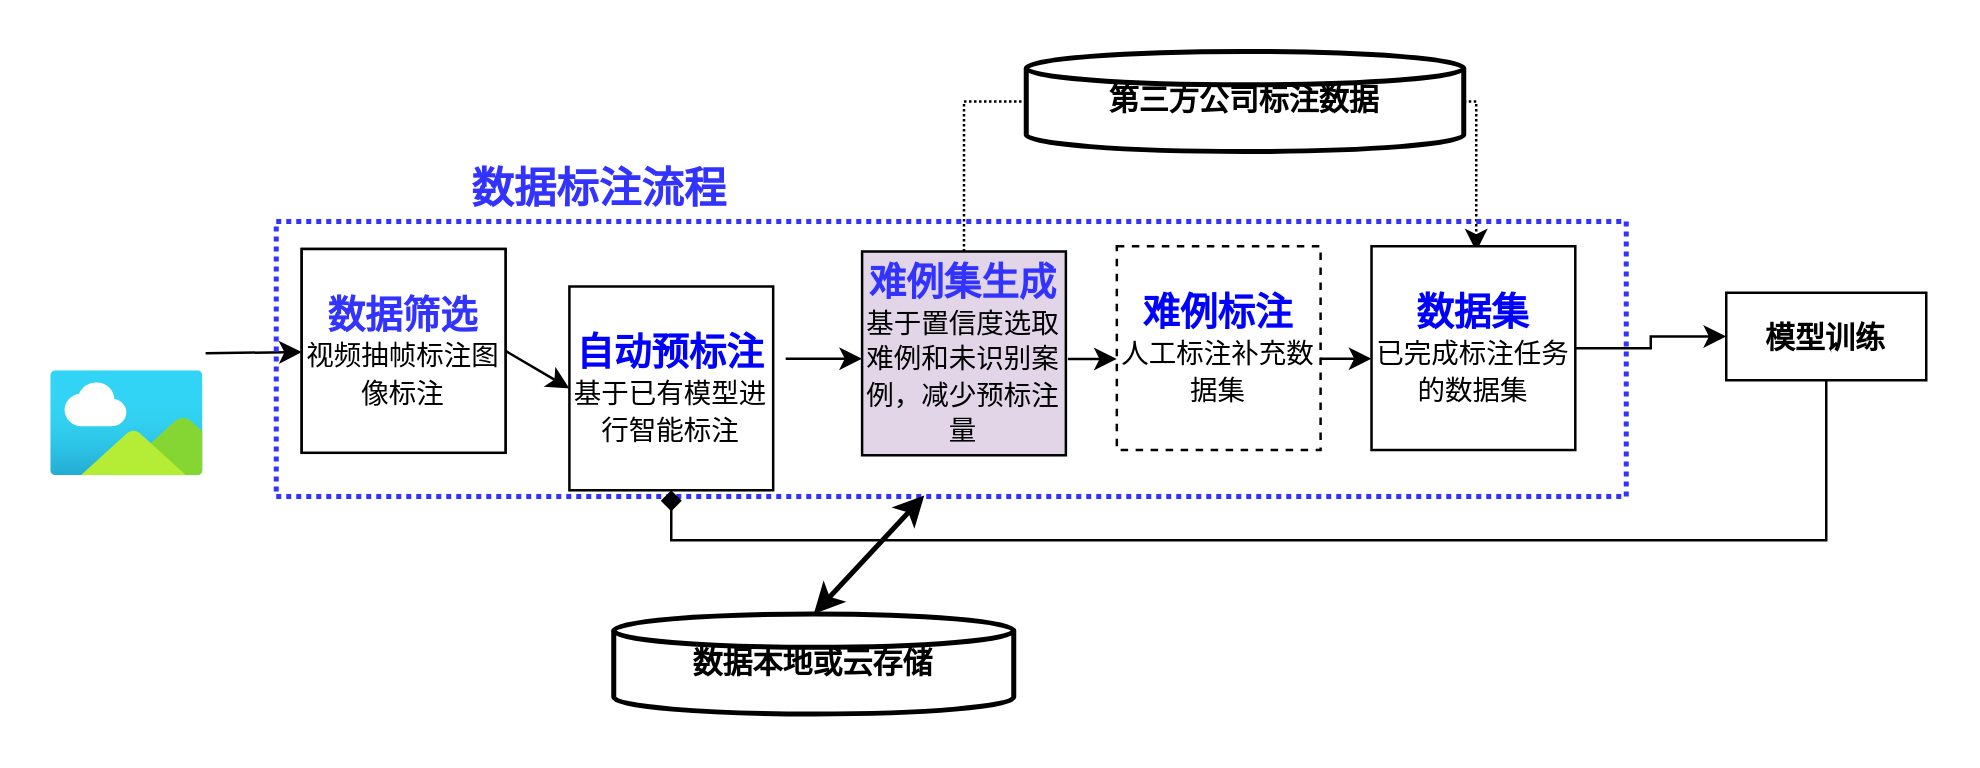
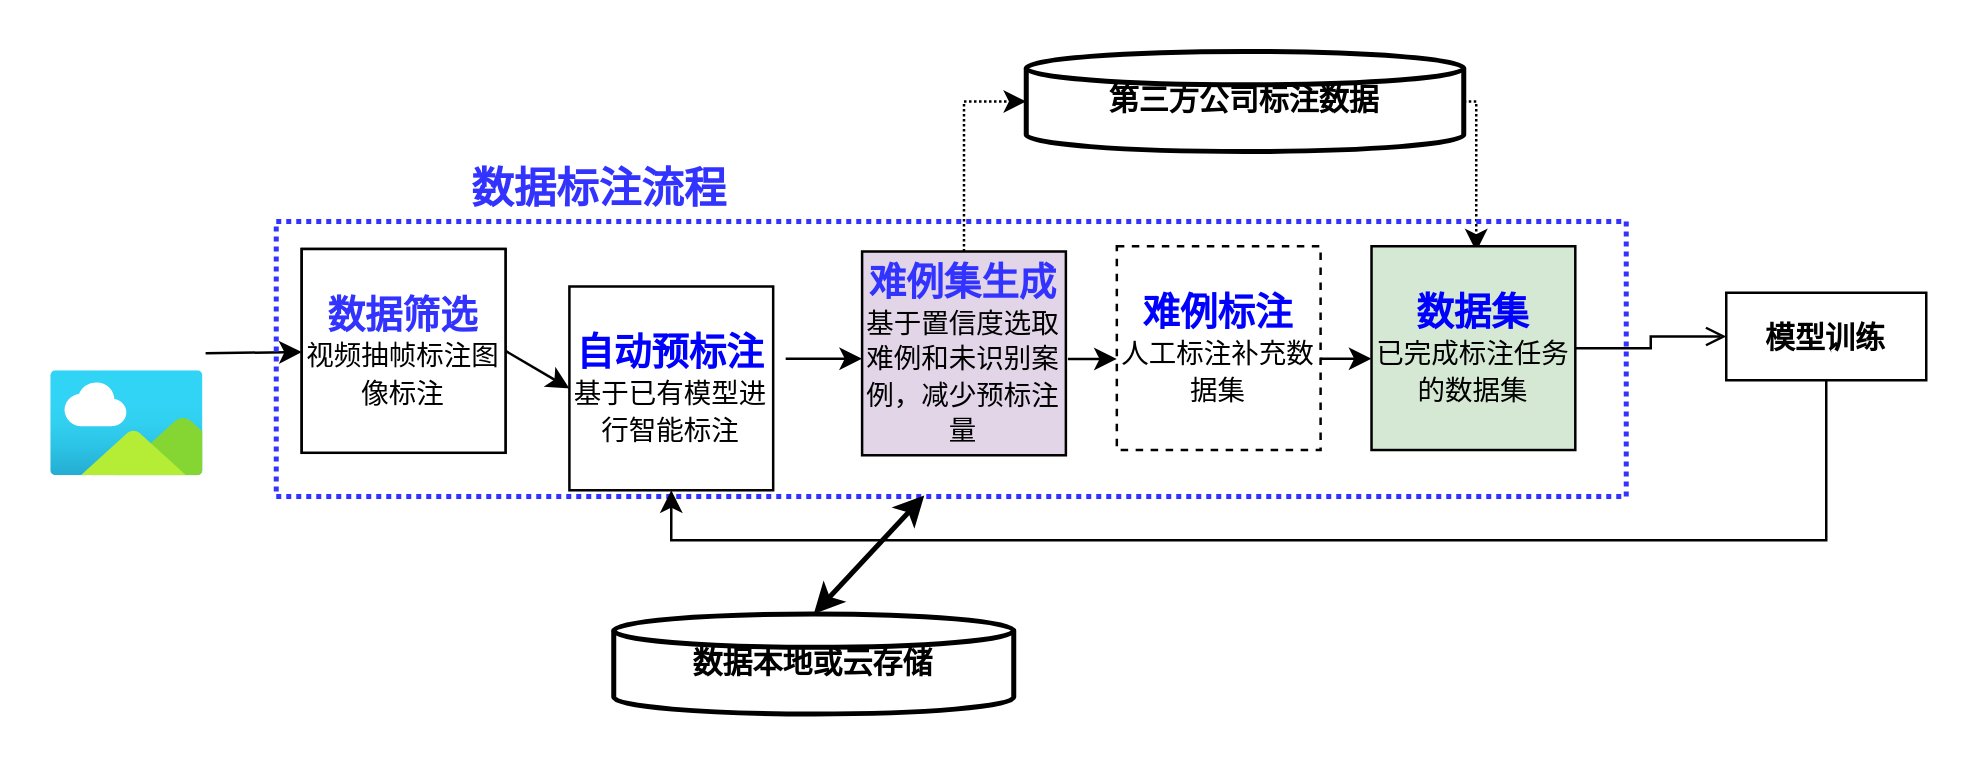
edge "第三方公司标注数据" -- "难例集生成 基于置信度选取难例和未识别案例，减少预标注量": arrowhead none -> classic
edge "数据集 已完成标注任务的数据集" -> "模型训练": arrowhead classic -> open
node "数据集 已完成标注任务的数据集": fillcolor #ffffff -> #d5e8d4
edge "模型训练" -> "自动预标注基于已有模型进行智能标注": arrowhead diamond -> classic
